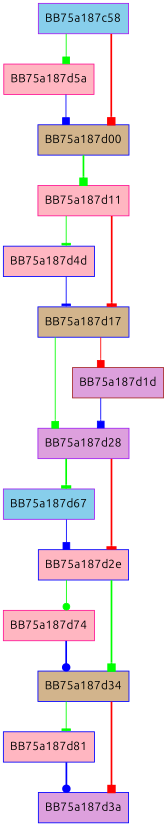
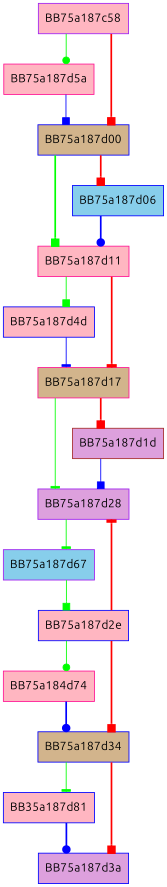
node "BB75a187c58": fillcolor skyblue -> lightpink
edge "BB75a187c58" -> "BB75a187d5a": arrowhead box -> dot
node "BB75a187d06": added
edge "BB75a187d11" -> "BB75a187d4d": arrowhead tee -> box
node "BB75a187d17": color blue -> deeppink
edge "BB75a187d17" -> "BB75a187d1d": style solid -> bold
edge "BB75a187d17" -> "BB75a187d28": arrowhead box -> tee
edge "BB75a187d28" -> "BB75a187d67": style bold -> solid
edge "BB75a187d28" -> "BB75a187d2e": reversed
edge "BB75a187d67" -> "BB75a187d2e": color blue -> green
edge "BB75a187d2e" -> "BB75a187d34": color green -> red
node "BB75a187d74": label "BB75a187d74" -> "BB75a184d74"
node "BB75a187d81": label "BB75a187d81" -> "BB35a187d81"
